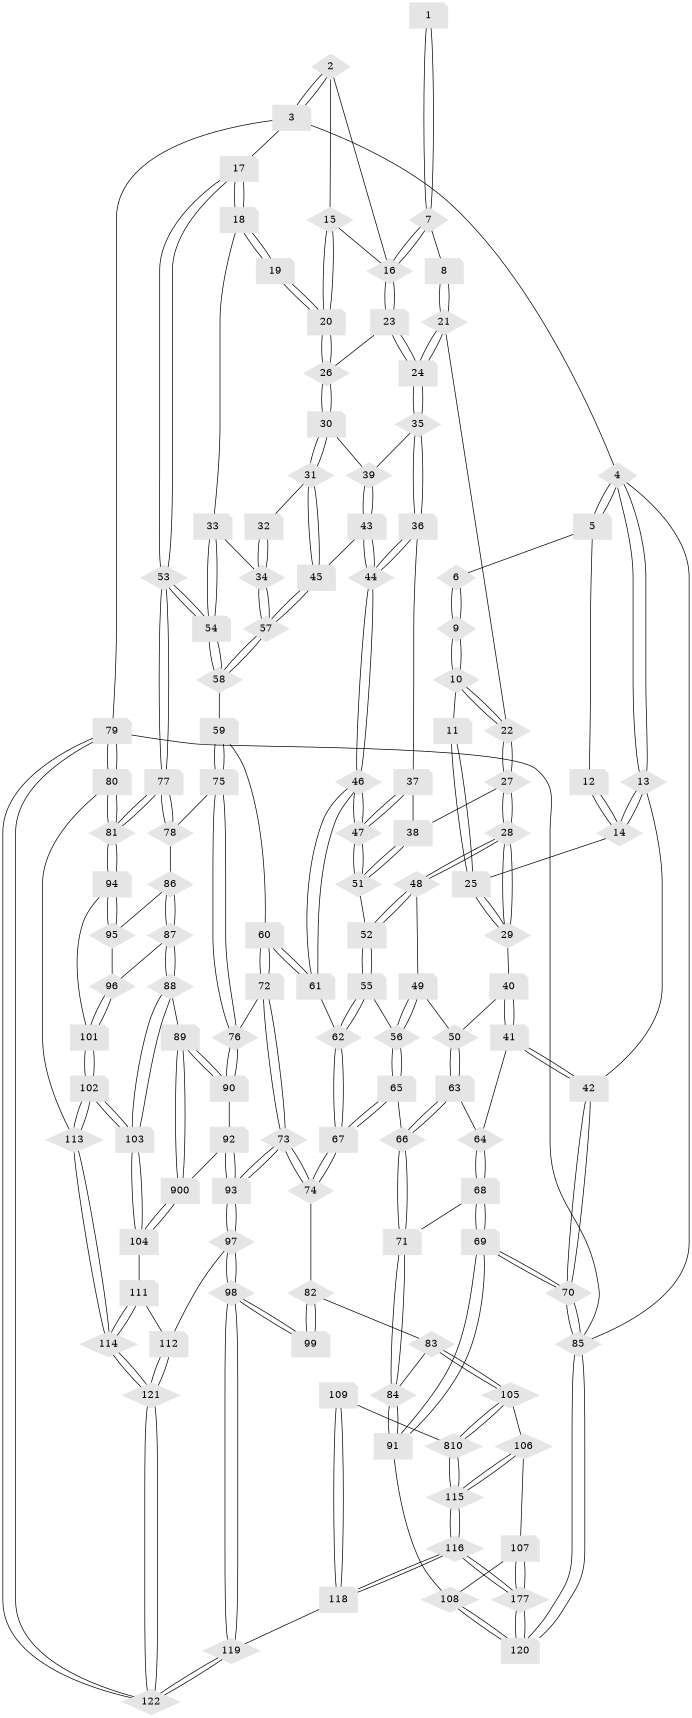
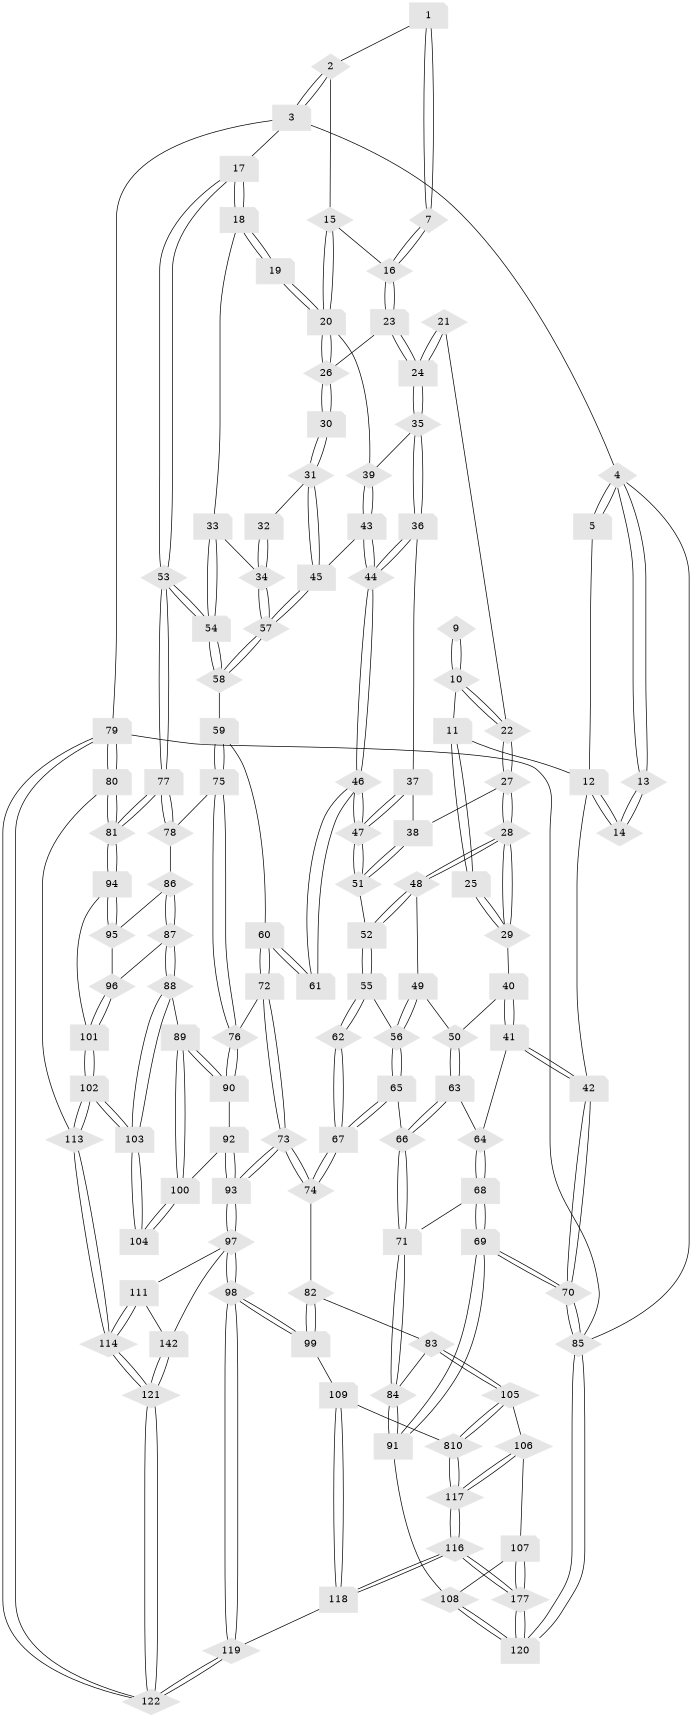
edge "2" -- "16": now "2" -- "1"
node "8": removed
edge "30" -- "39": now "20" -- "39"
node "6": removed
edge "11" -- "12": added
edge "14" -- "25": removed
edge "13" -- "42": now "12" -- "42"
edge "61" -- "62": removed
node "900": label "900" -> "100"
edge "104" -- "111": now "97" -- "111"
node "112": label "112" -> "142"
edge "99" -- "109": added
node "115": label "115" -> "117"
